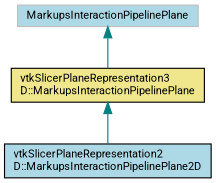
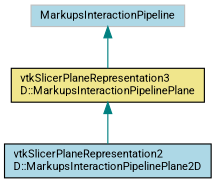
node "MarkupsInteractionPipelinePlane": label "MarkupsInteractionPipelinePlane" -> "MarkupsInteractionPipeline"
